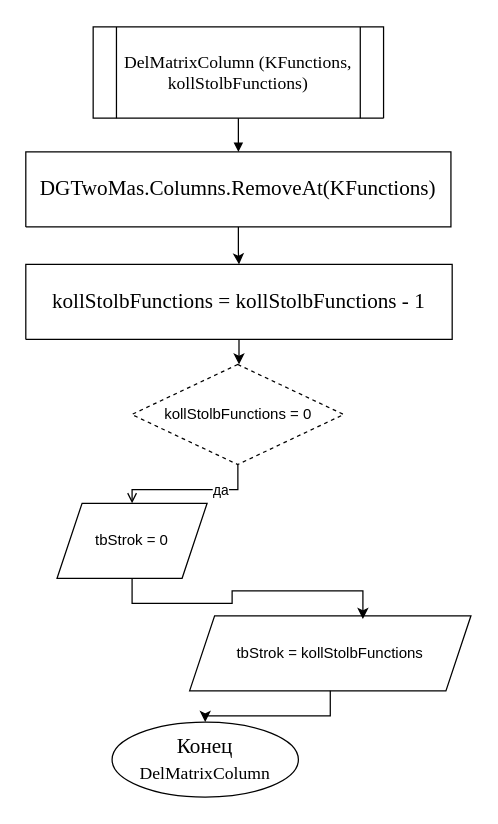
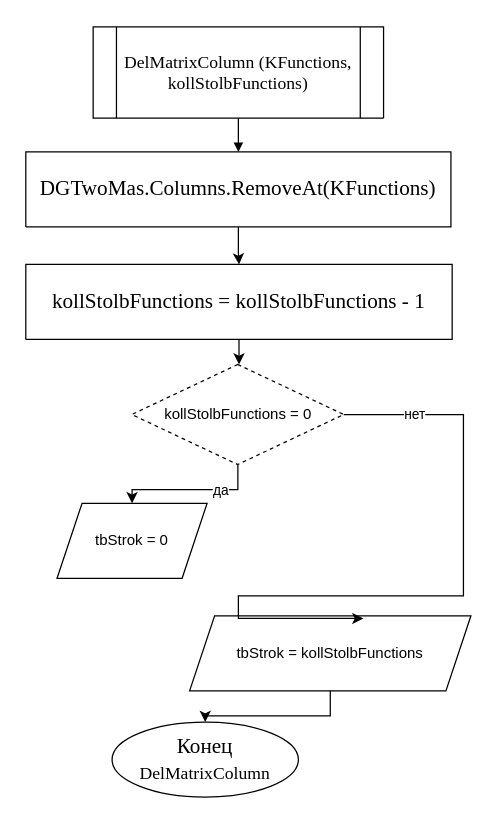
edge "kollStolbFunctions = 0" -> "tbStrok = 0": arrowhead open -> classic
edge "tbStrok = 0" -> "tbStrok = kollStolbFunctions": removed
edge "kollStolbFunctions = 0" -> "tbStrok = kollStolbFunctions": added, label "нет"
